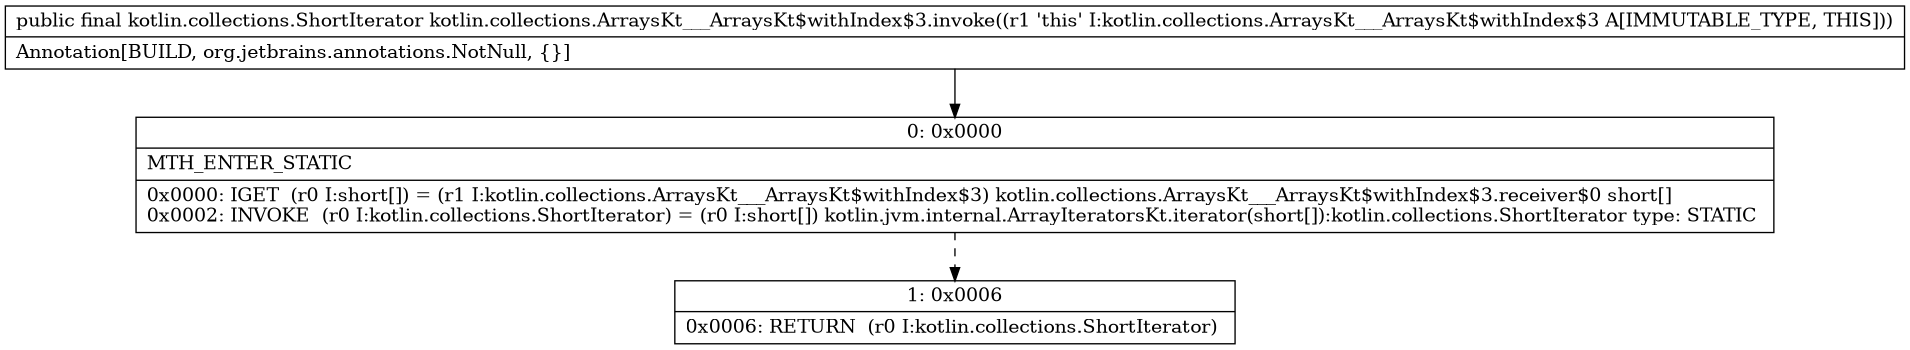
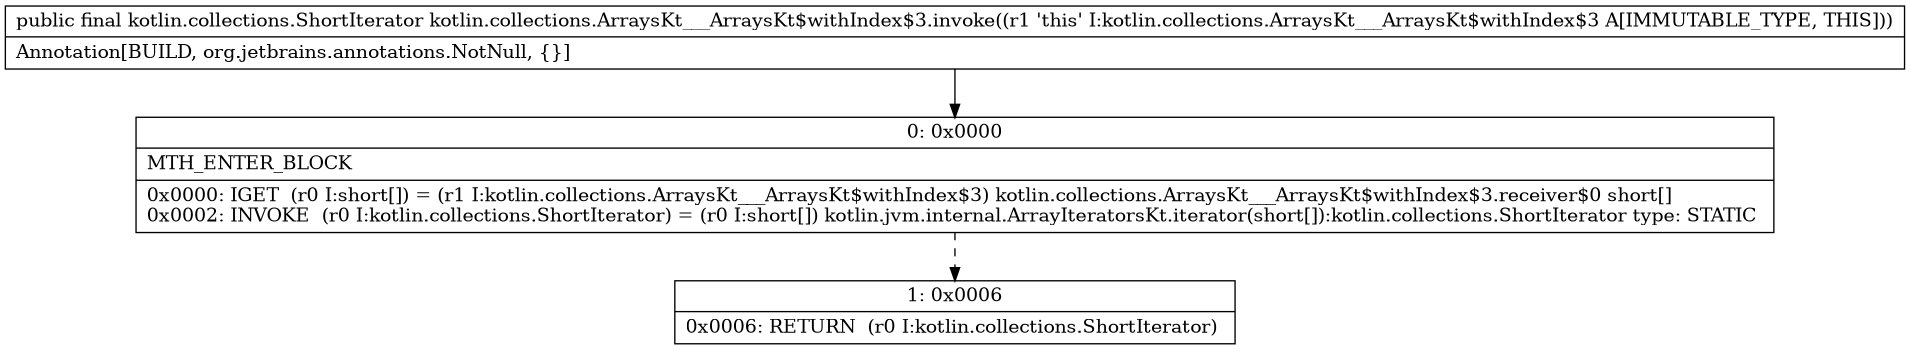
node "0: 0x0000": text "MTH_ENTER_STATIC" -> "MTH_ENTER_BLOCK"
